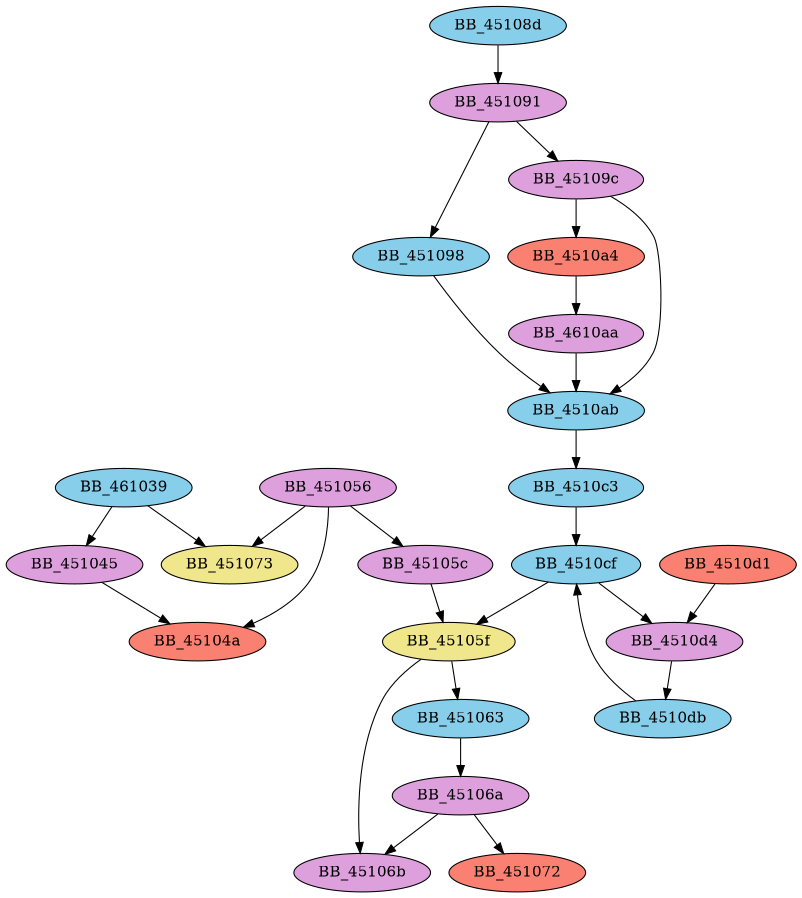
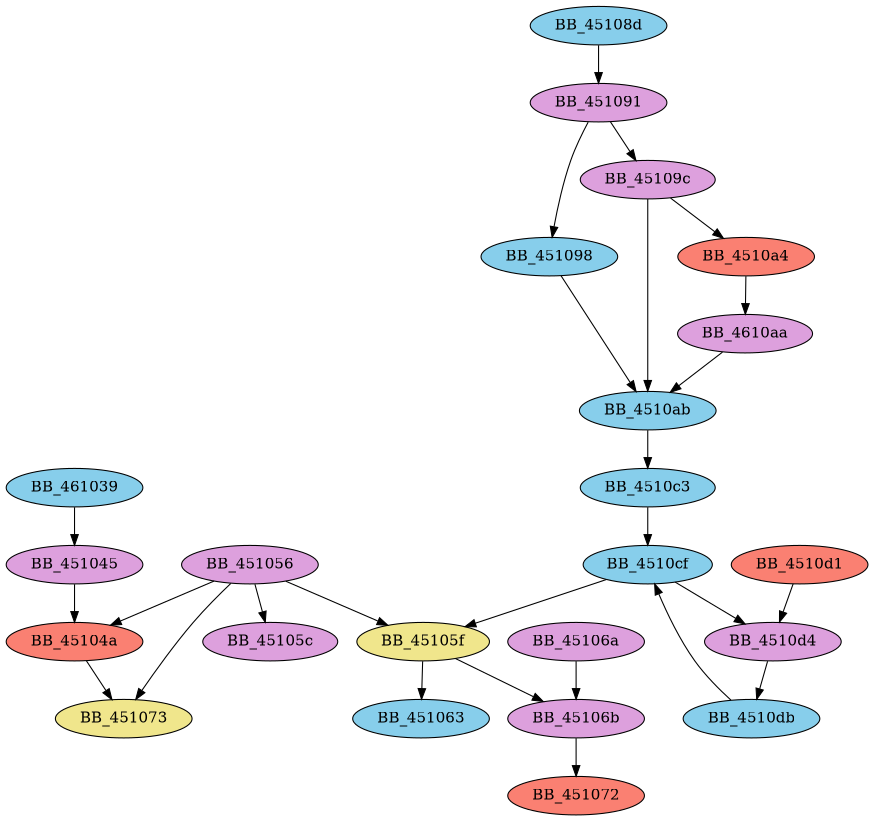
edge "BB_461039" -> "BB_451073": now "BB_45104a" -> "BB_451073"
edge "BB_45105c" -> "BB_45105f": now "BB_451056" -> "BB_45105f"
edge "BB_451063" -> "BB_45106a": removed
edge "BB_45106a" -> "BB_451072": now "BB_45106b" -> "BB_451072"
